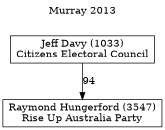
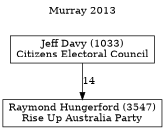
edge "Jeff Davy (1033) Citizens Electoral Council" -> "Raymond Hungerford (3547) Rise Up Australia Party": label "94" -> "14"
